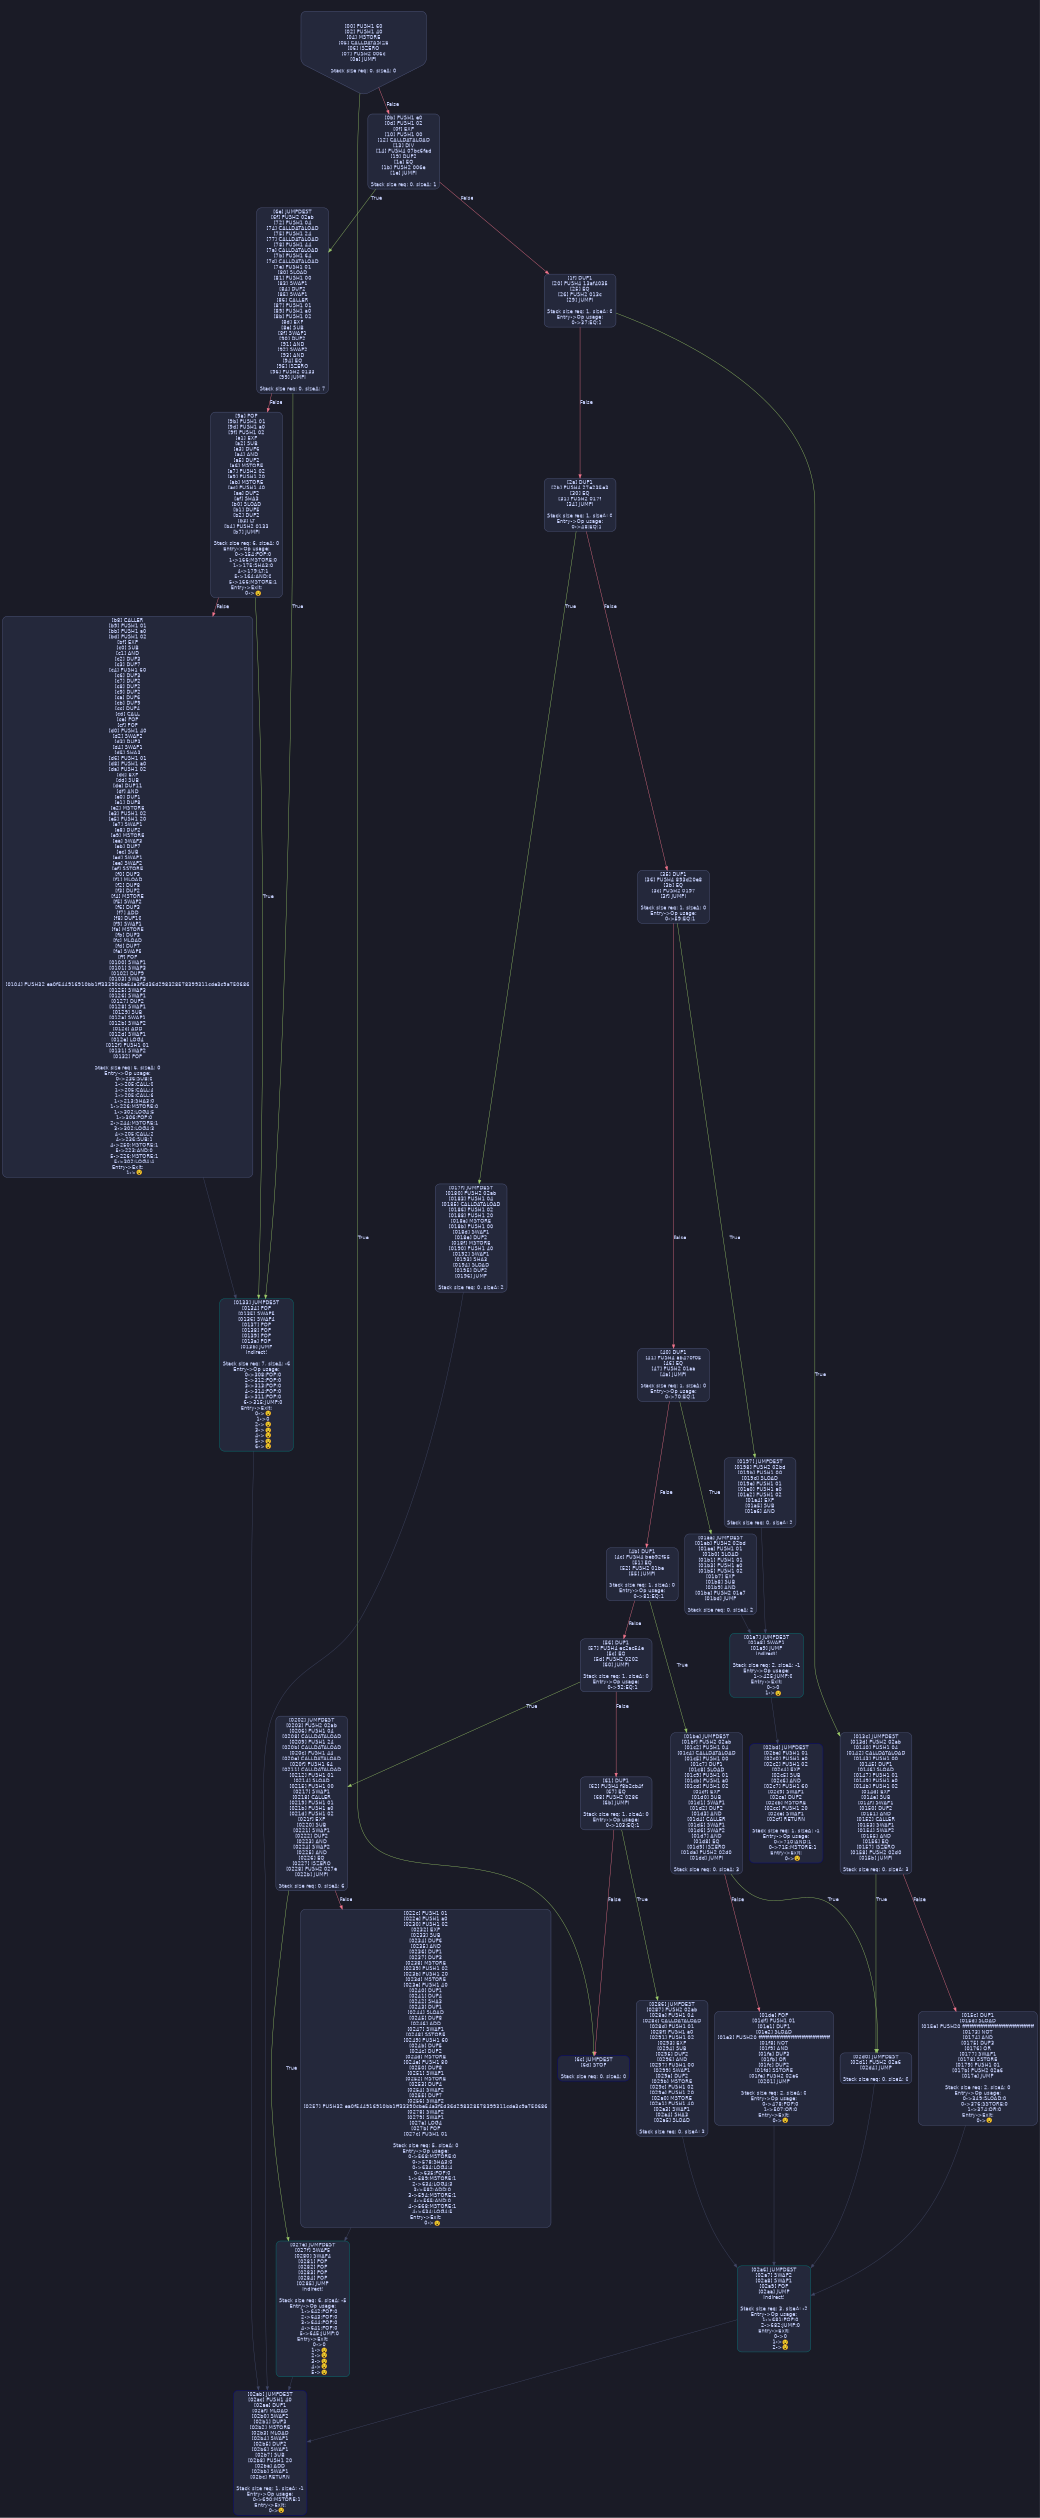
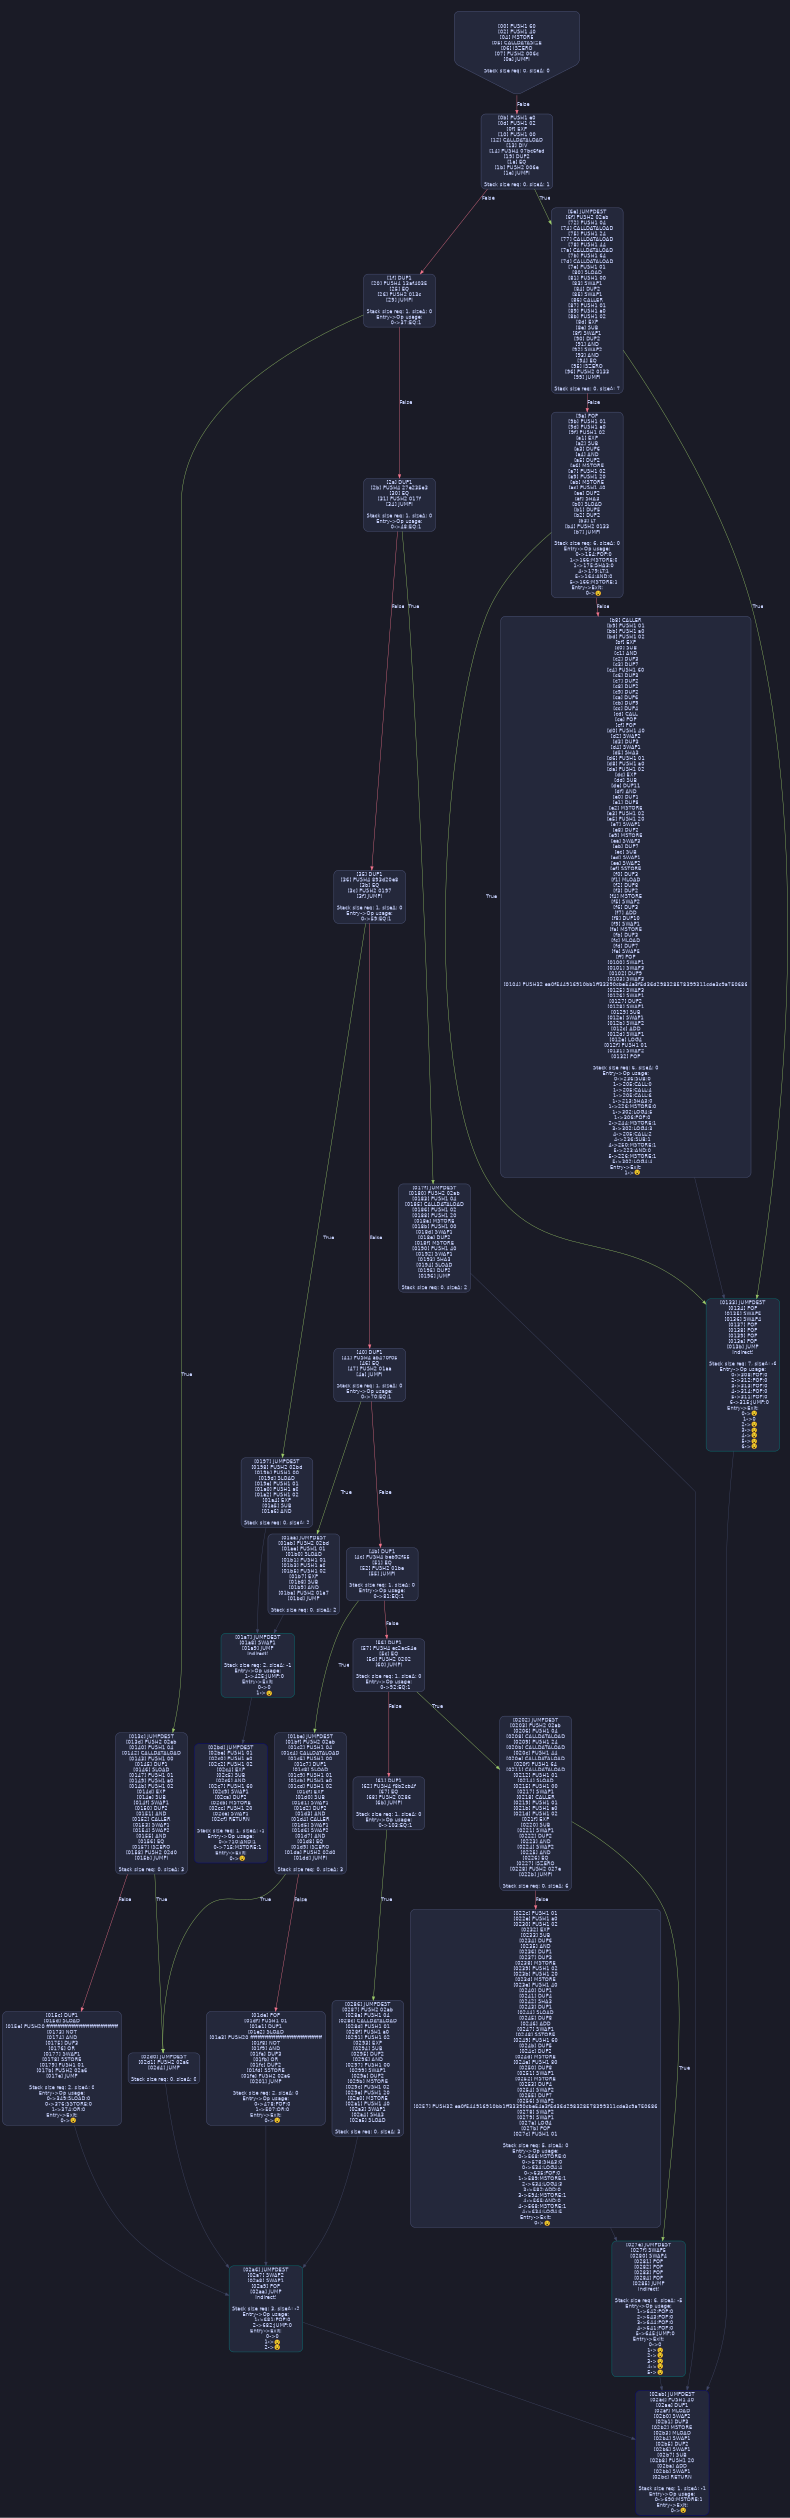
node "[6c] JUMPDEST [6d] STOP Stack size req: 0, sizeΔ: 0": removed
